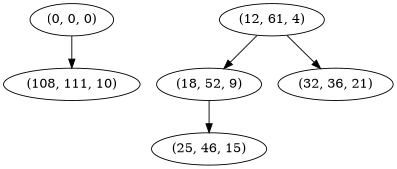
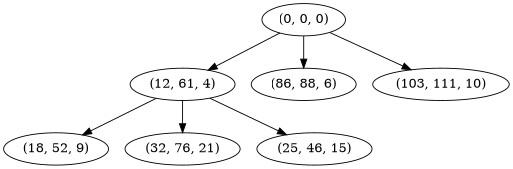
edge "(0, 0, 0)" -> "(12, 61, 4)": added
node "(108, 111, 10)": label "(108, 111, 10)" -> "(103, 111, 10)"
node "(86, 88, 6)": added
node "(32, 36, 21)": label "(32, 36, 21)" -> "(32, 76, 21)"
edge "(18, 52, 9)" -> "(25, 46, 15)": now "(12, 61, 4)" -> "(25, 46, 15)"
